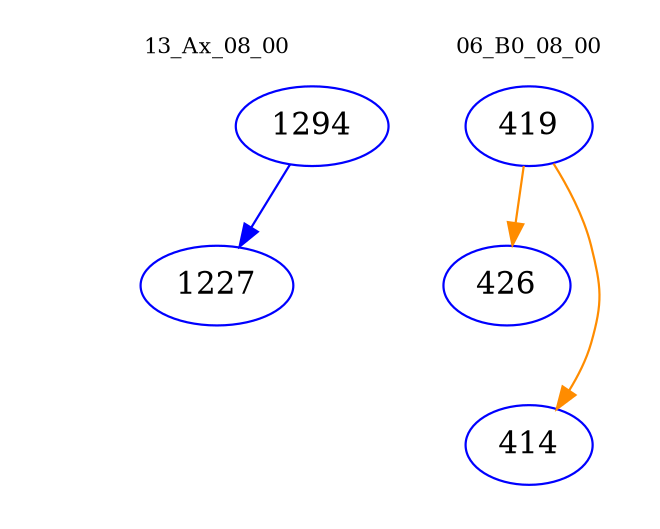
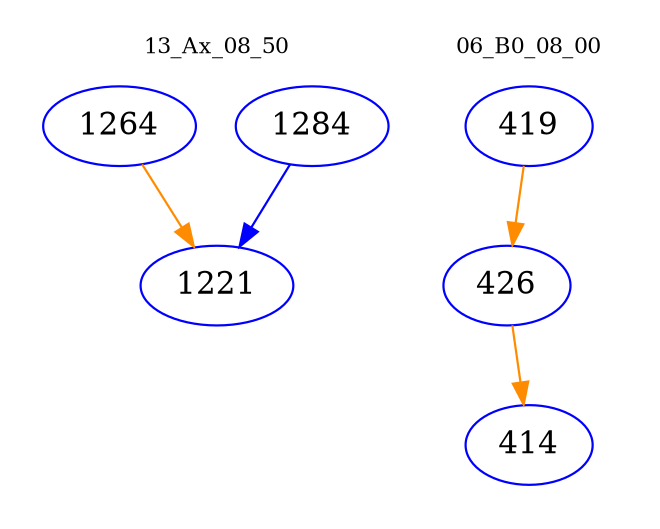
cluster "13_Ax_08_00": label "13_Ax_08_00" -> "13_Ax_08_50"
node "1264": added
node "1294": label "1294" -> "1284"
edge "419" -> "414": now "426" -> "414"
node "1227": label "1227" -> "1221"
